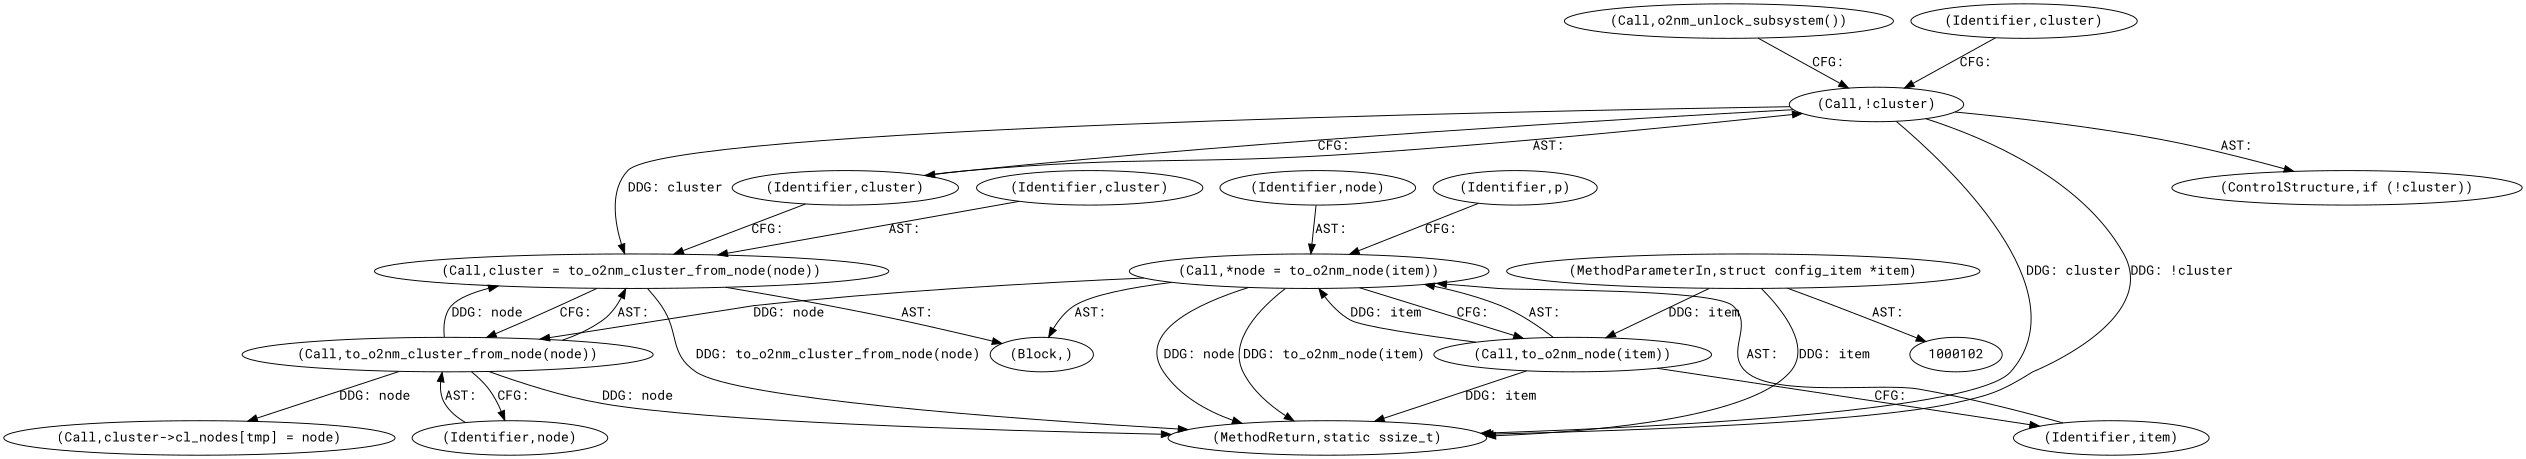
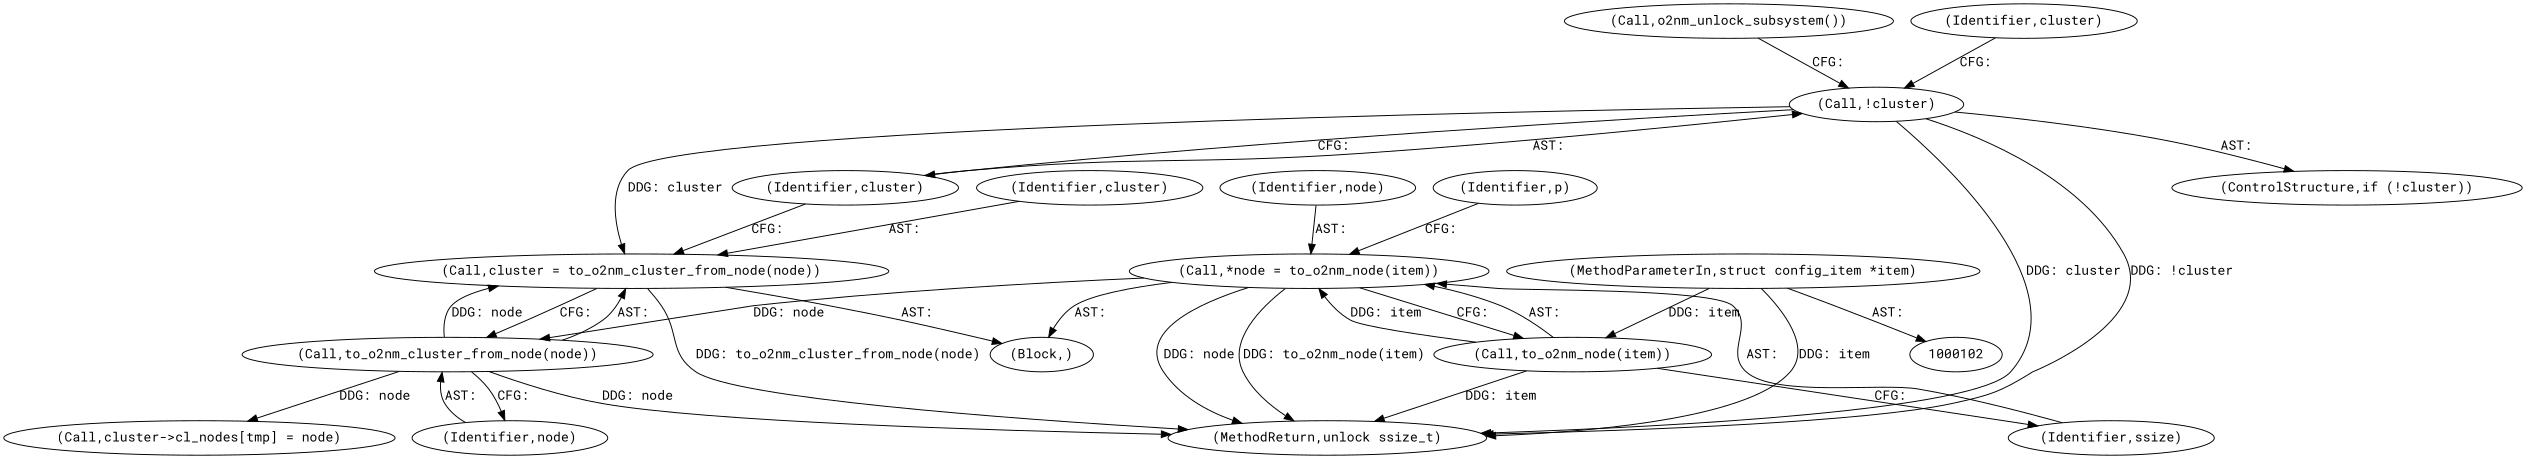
node "(MethodReturn,static ssize_t)": label "(MethodReturn,static ssize_t)" -> "(MethodReturn,unlock ssize_t)"
node "(Identifier,item)": label "(Identifier,item)" -> "(Identifier,ssize)"
